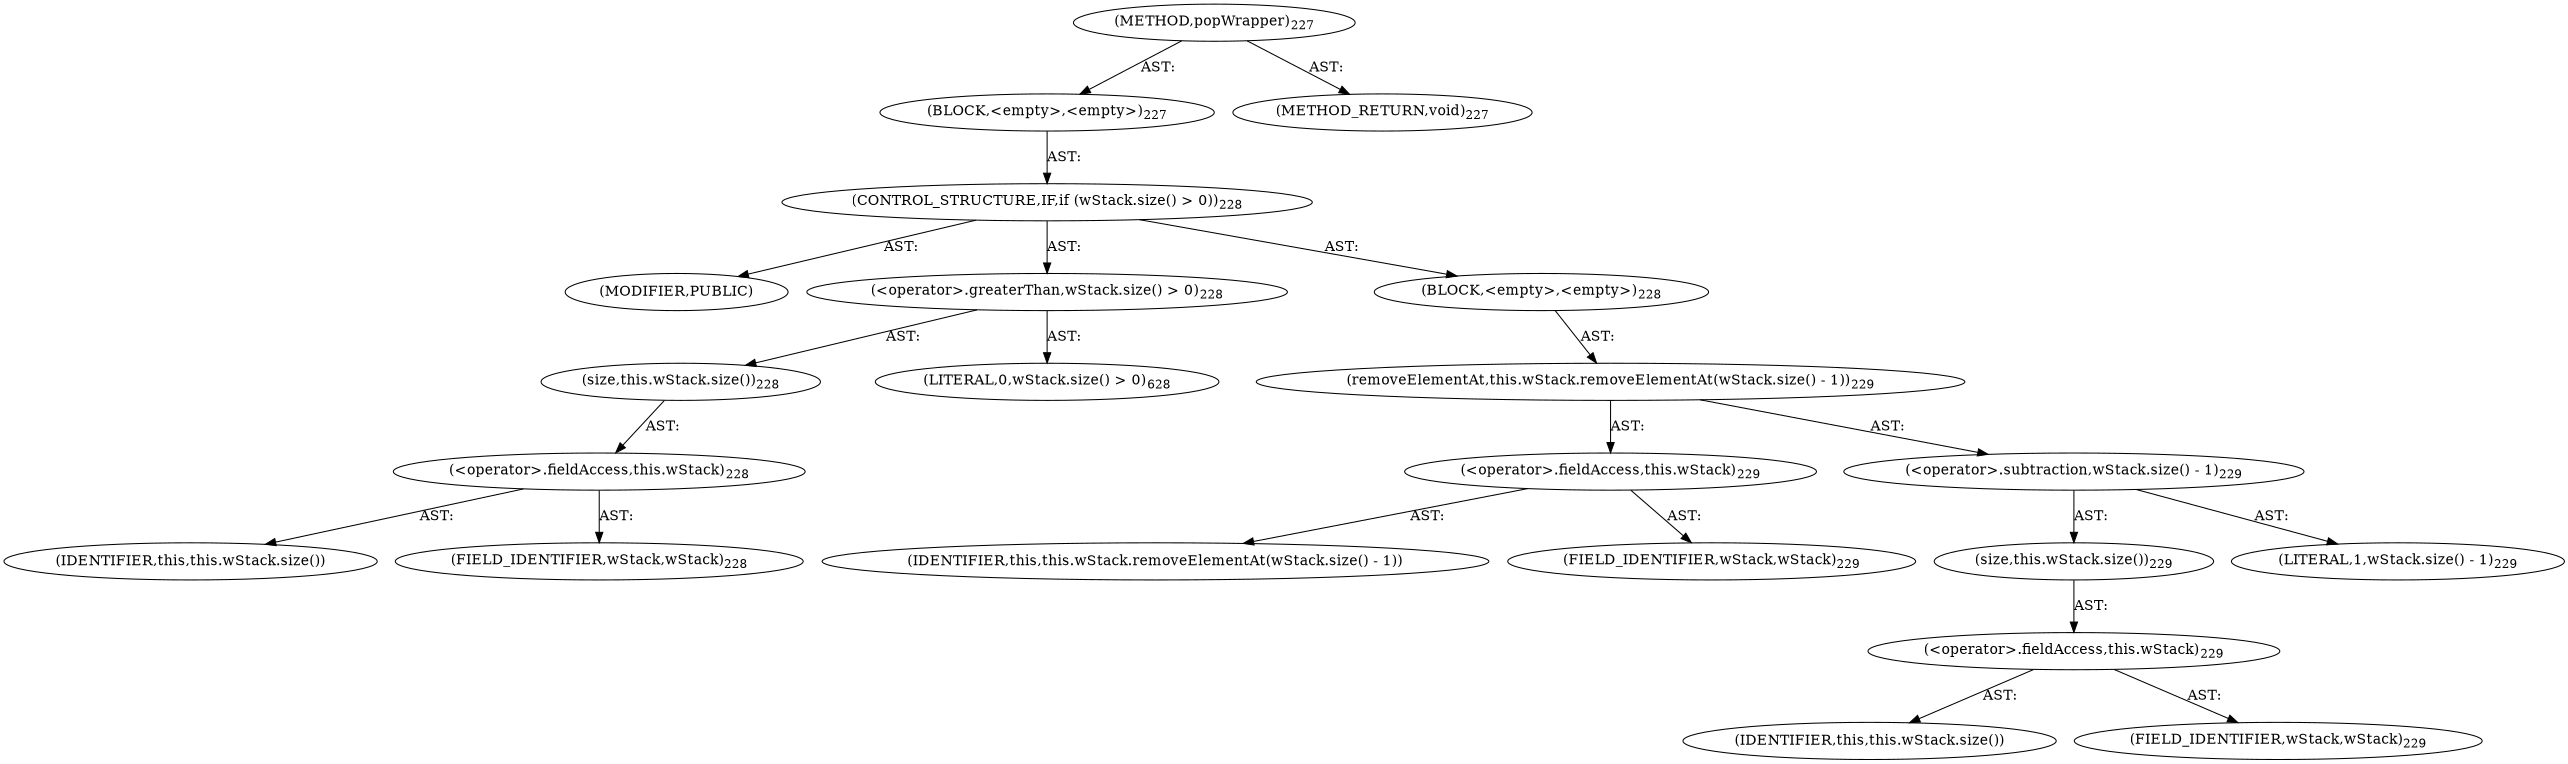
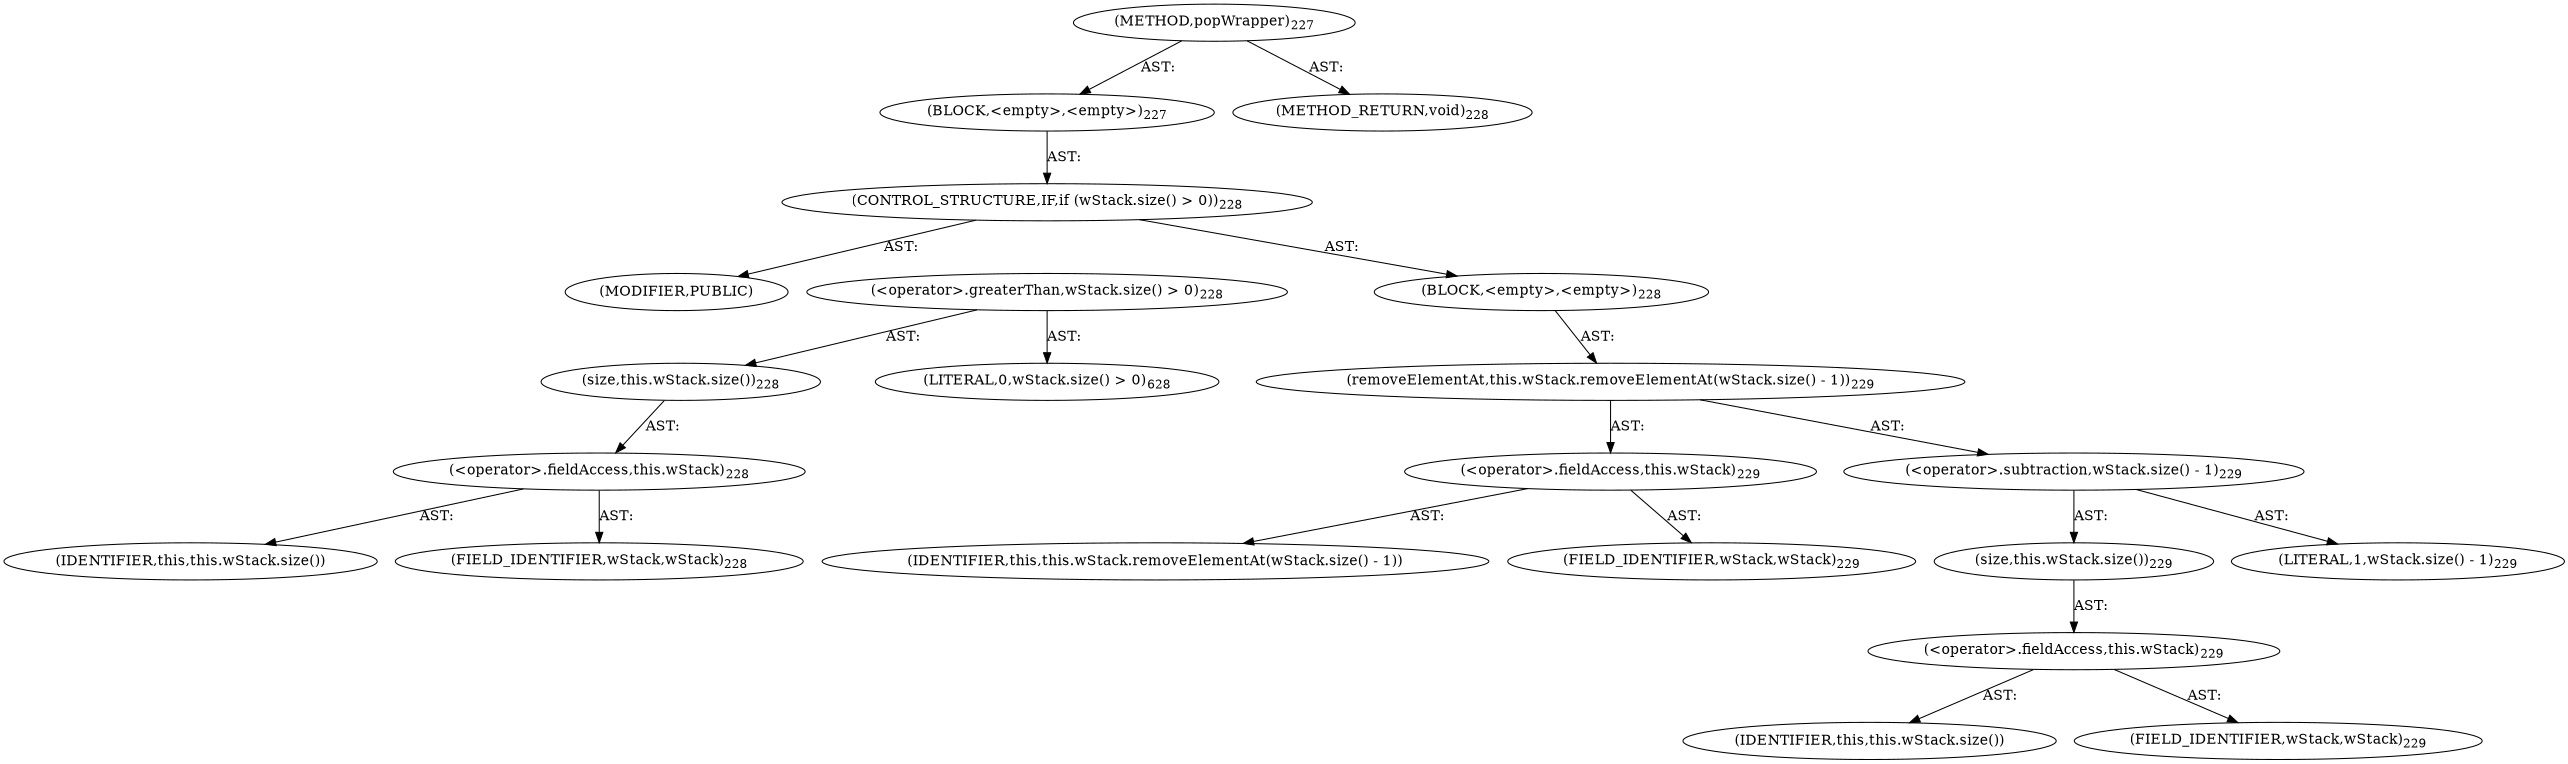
node "(METHOD_RETURN,void)": text "227" -> "228"
edge "(CONTROL_STRUCTURE,IF,if (wStack.size() > 0))" -> "(<operator>.greaterThan,wStack.size() > 0)": removed, label "AST:"
